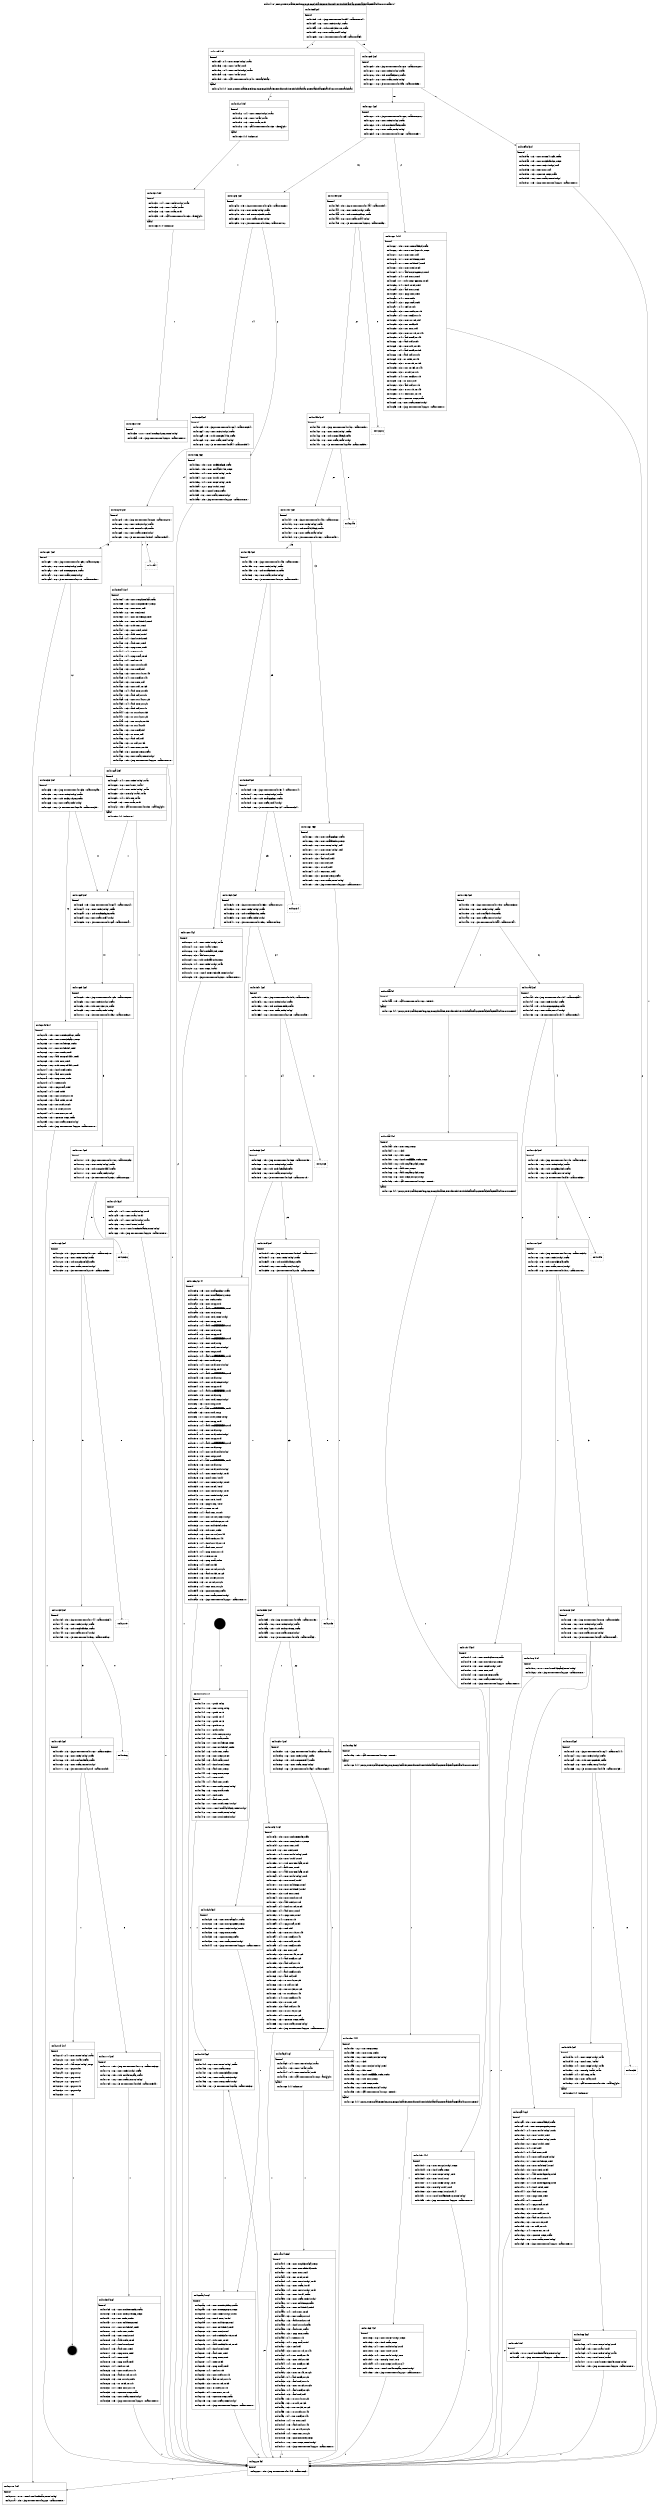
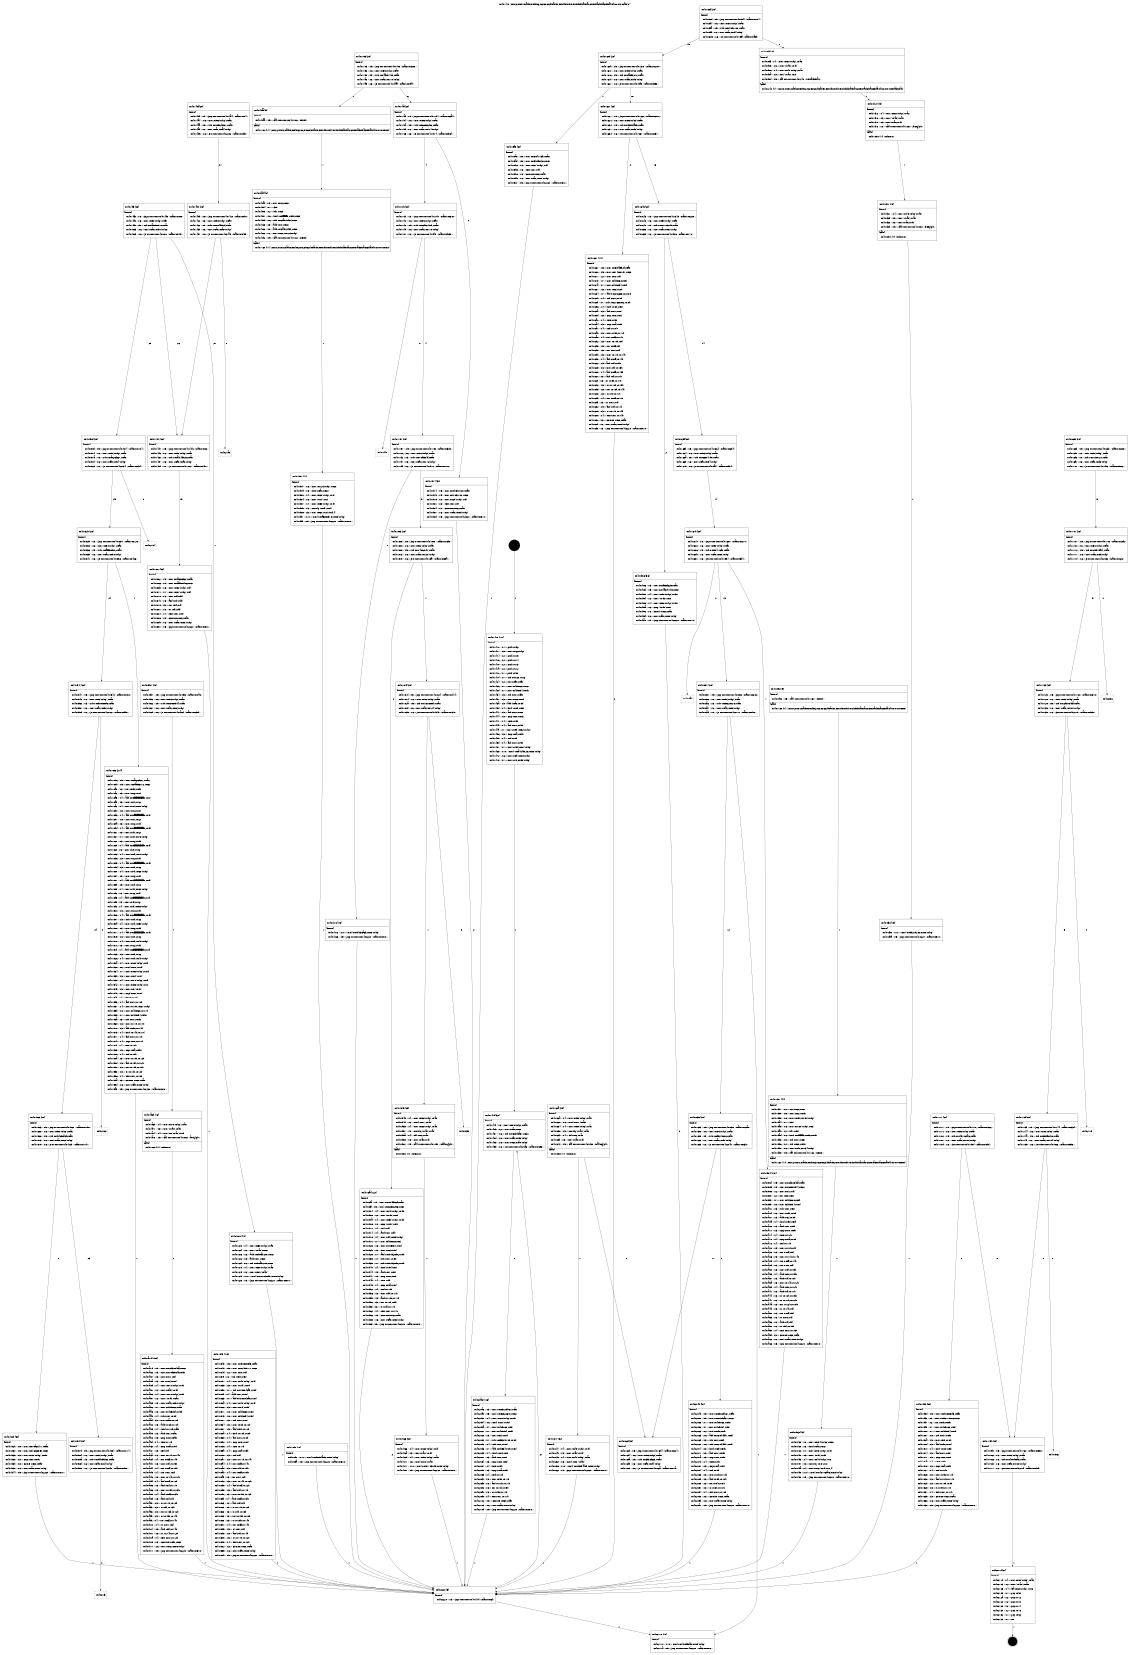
node "0x40220c": removed
edge "0x4014d7 [28]" -> "0x4014f3 [28]": reversed
edge "0x4016b3 [28]" -> "0x40204b [91]": label " 12" -> " 1"
edge "0x4016cf [28]" -> "0x4016eb [28]": removed, label "10"
edge "0x401f30 [15]" -> "0x402220 [5]": added, label "1"
node "0x40159b [28]": removed
edge "0x40175b [28]" -> "0x401777 [28]": reversed
edge "0x401b2b [30]" -> "0x4020a6 [106]": now "0x401b2b [30]" -> "0x402220 [5]"
